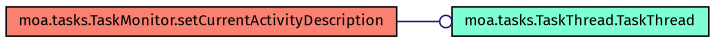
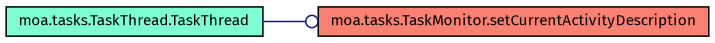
edge "moa.tasks.TaskMonitor.setCurrentActivityDescription" -> "moa.tasks.TaskThread.TaskThread": reversed
